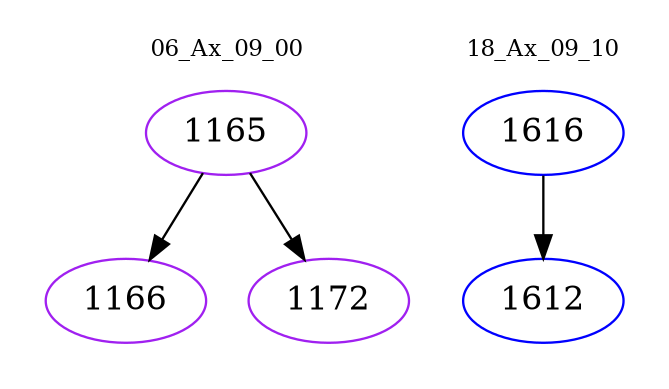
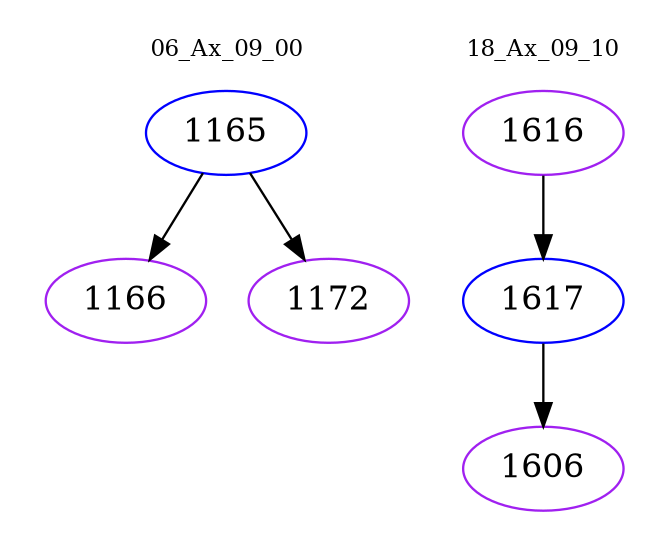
node "1165": color purple -> blue
node "1616": color blue -> purple
node "1612": label "1612" -> "1617"
node "1606": added
